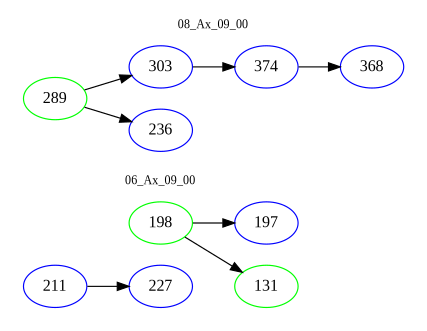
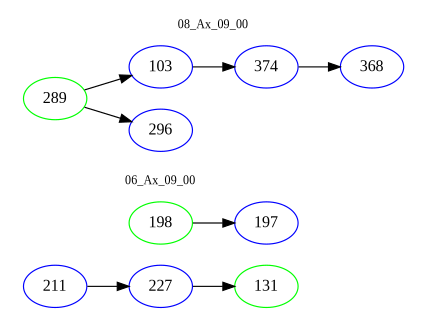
node "303": label "303" -> "103"
node "236": label "236" -> "296"
edge "198" -> "131": now "227" -> "131"
